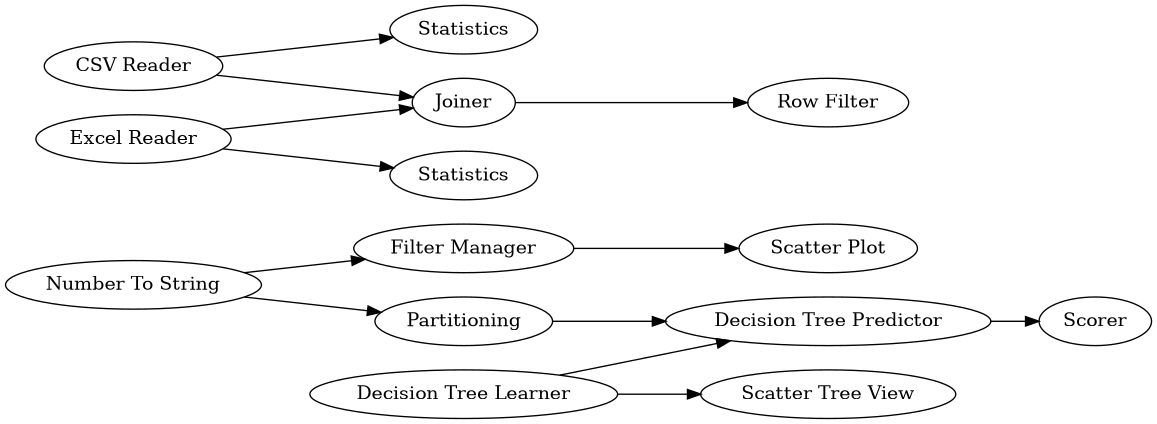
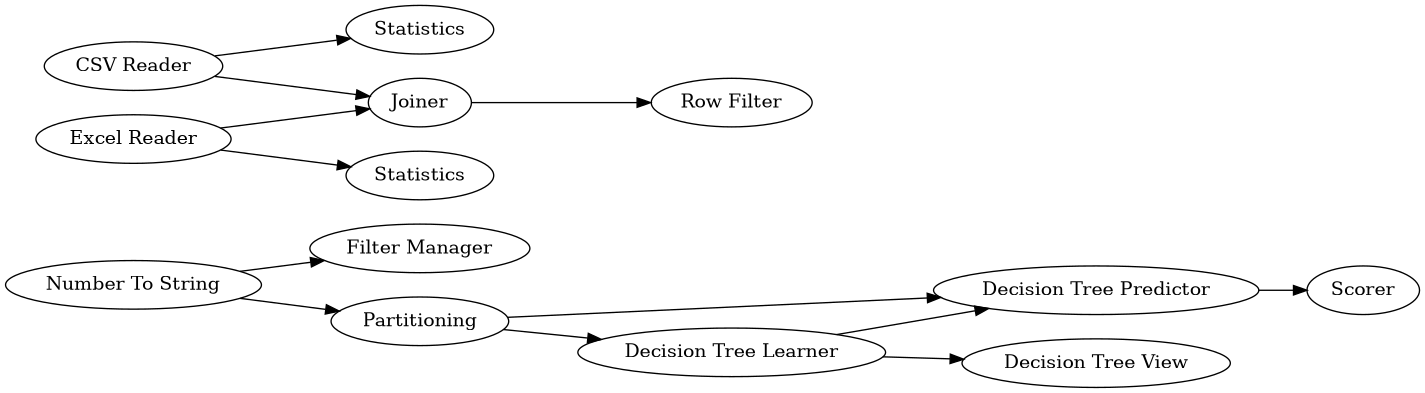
node "Scatter Plot": removed
edge "Partitioning" -> "Decision Tree Learner": added
node "Scatter Tree View": label "Scatter Tree View" -> "Decision Tree View"
